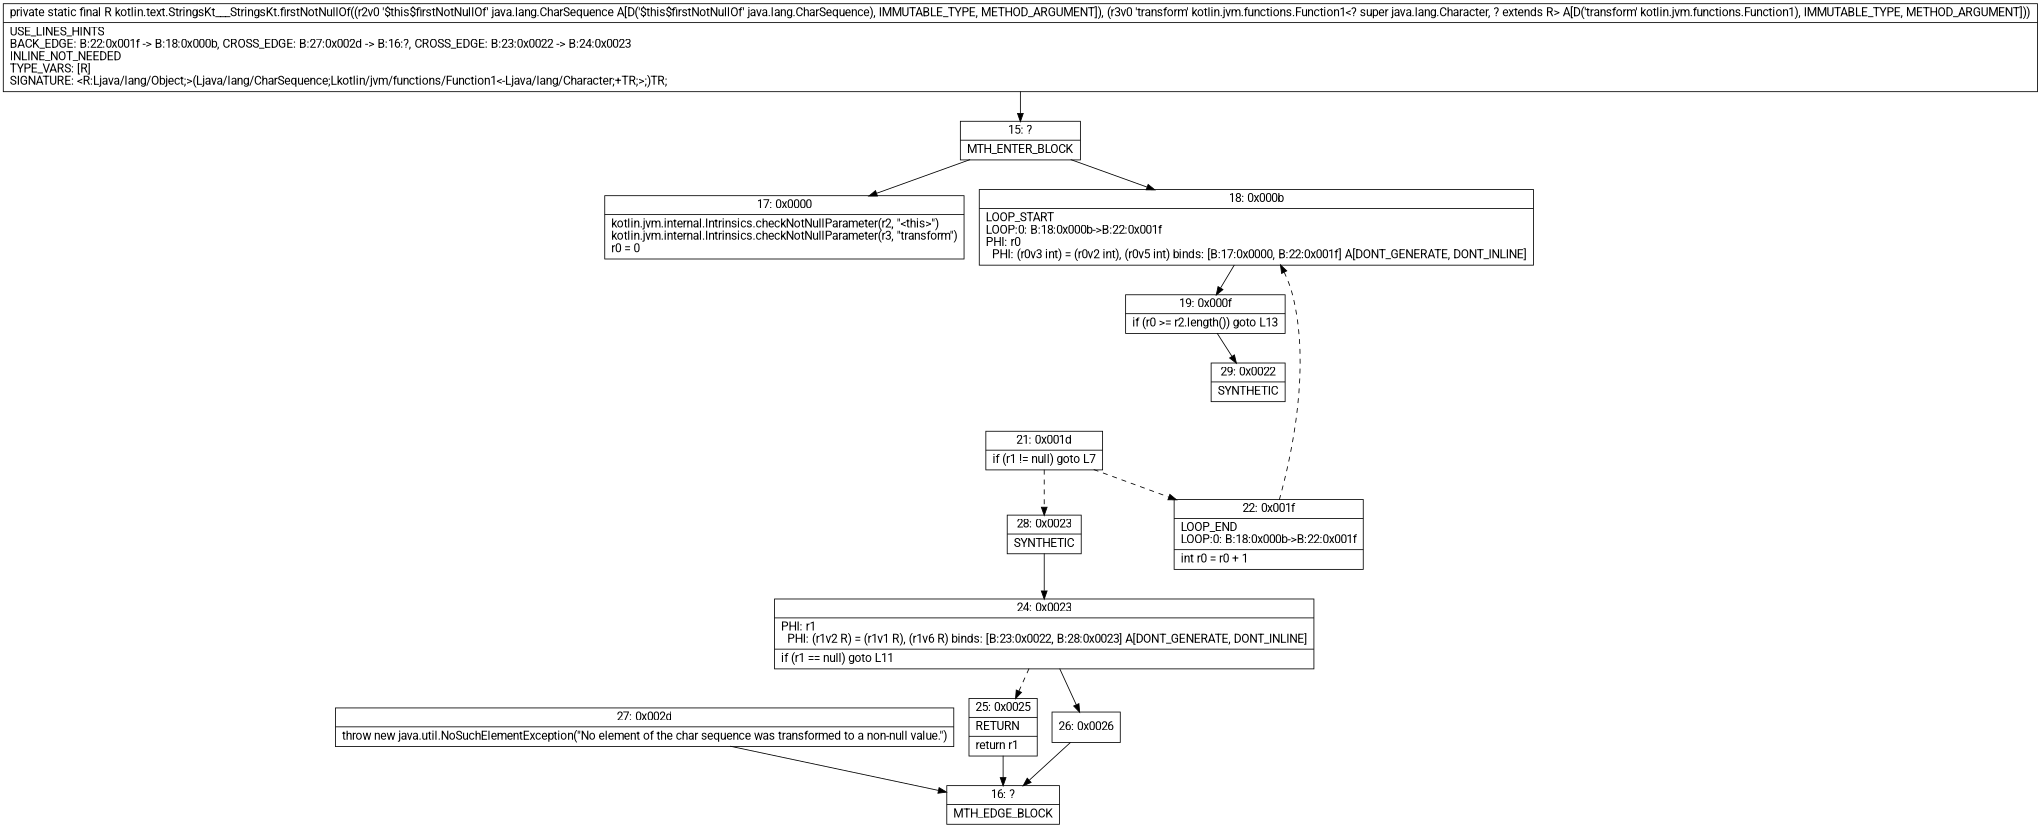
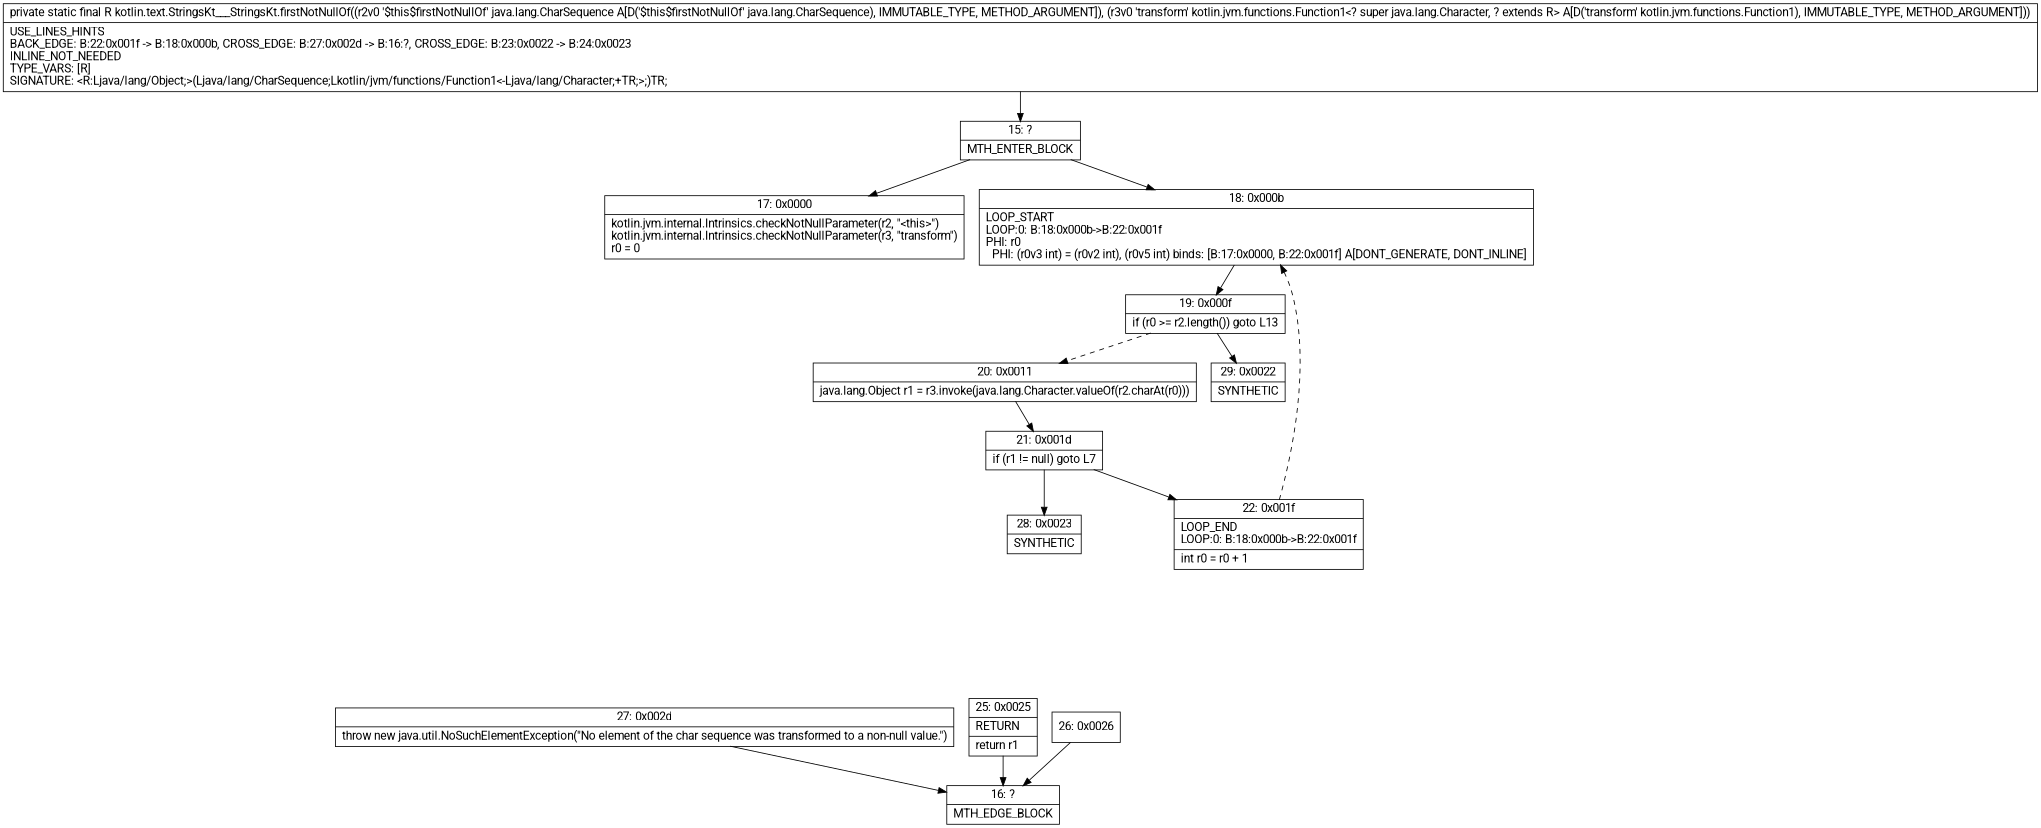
node "20: 0x0011": added
edge "21: 0x001d" -> "22: 0x001f": style dashed -> solid
edge "21: 0x001d" -> "28: 0x0023": style dashed -> solid
node "24: 0x0023": removed
